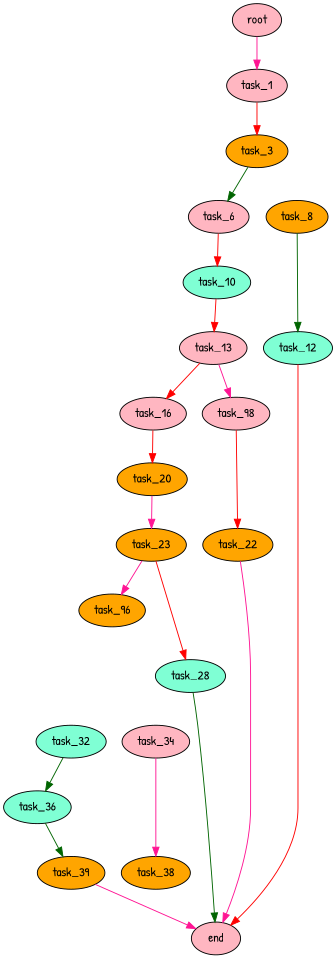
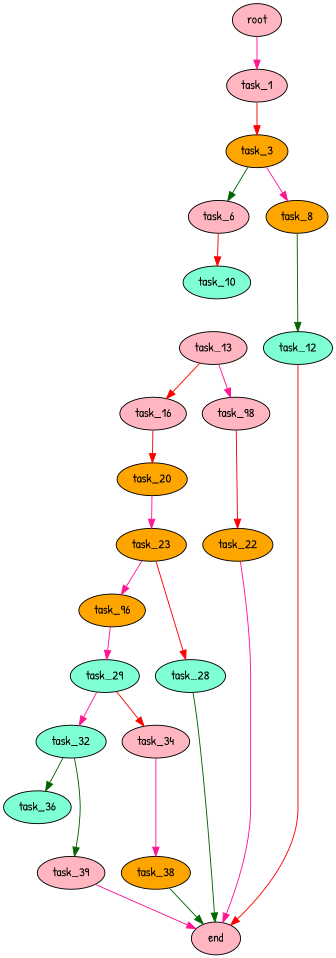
edge "task_3" -> "task_8": added
edge "task_10" -> "task_13": removed
node "task_29": added
edge "task_36" -> "task_39": now "task_32" -> "task_39"
node "task_39": fillcolor orange -> lightpink
edge "task_38" -> "end": added
